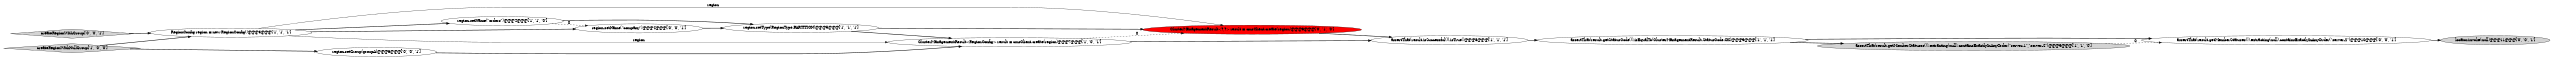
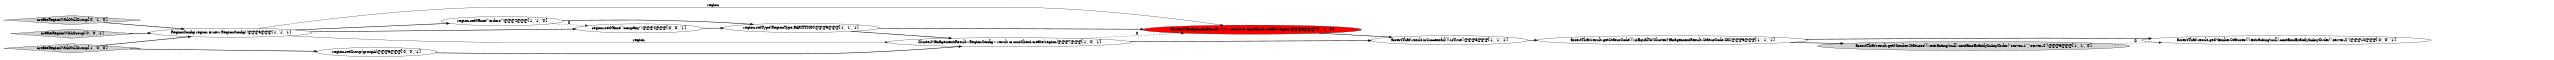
node "createRegionWithNullGroup['0', '1', '0']": added
node "locator.invoke(null)@@@11@@@['0', '0', '1']": removed
